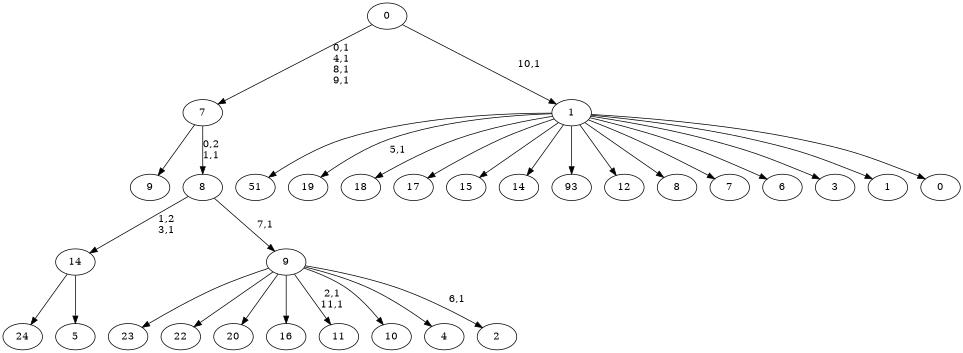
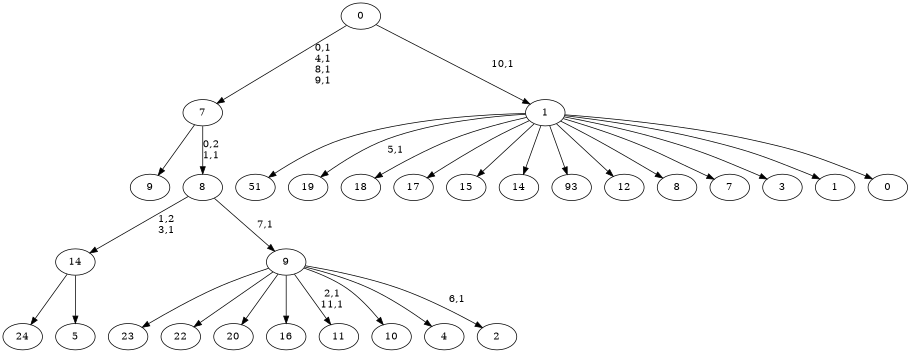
node "6": removed
